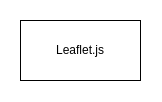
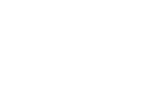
node "Leaflet.js": removed
